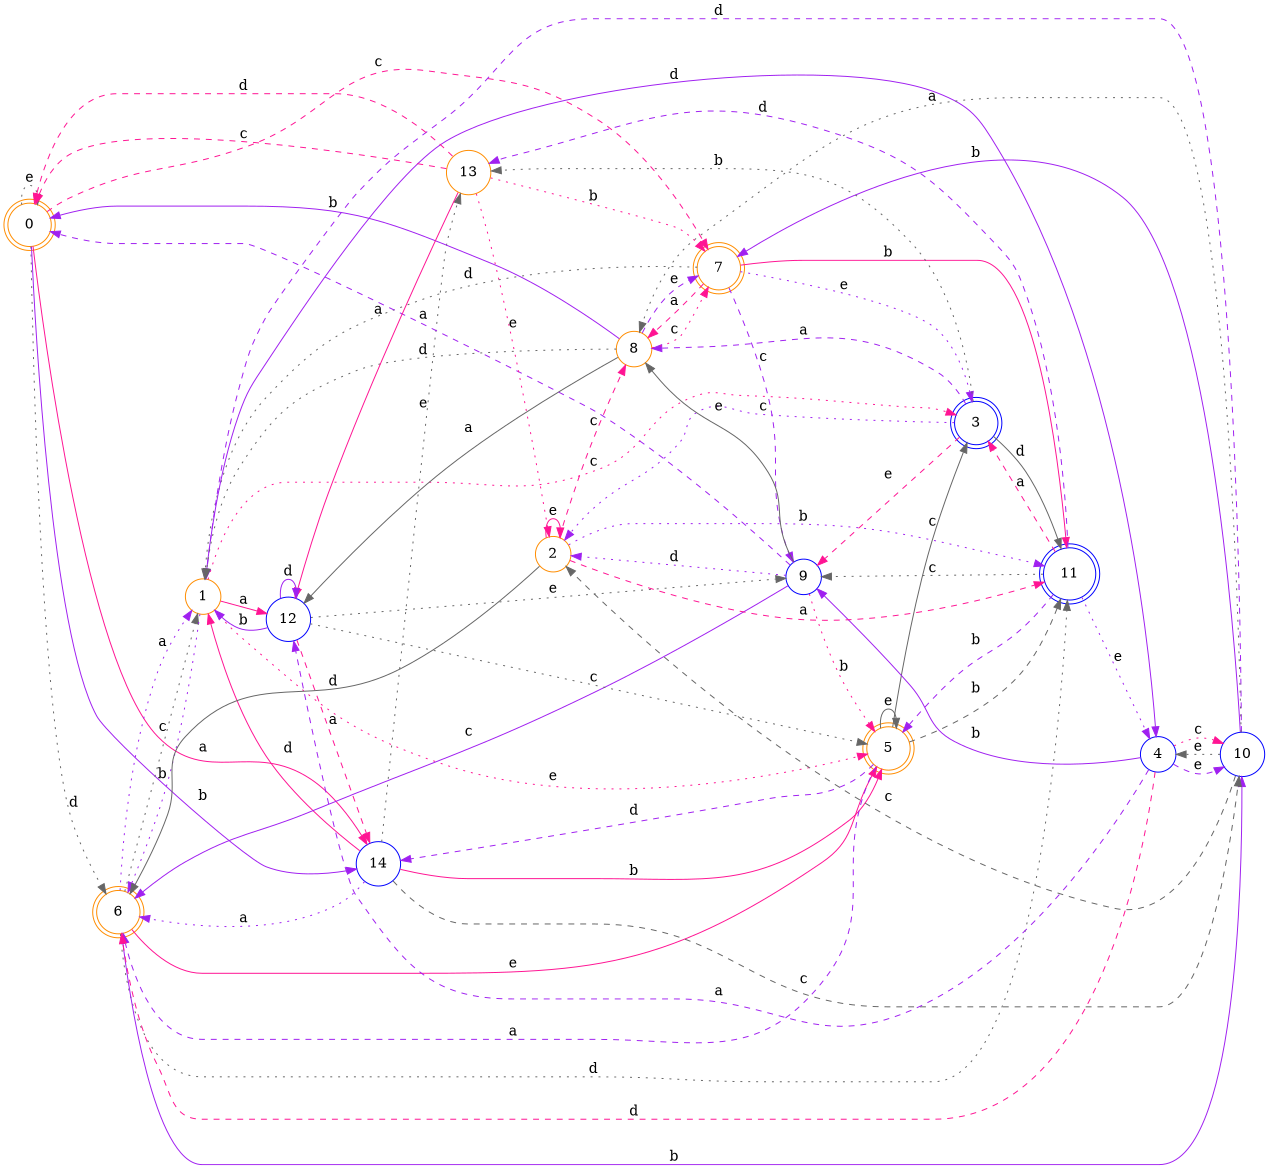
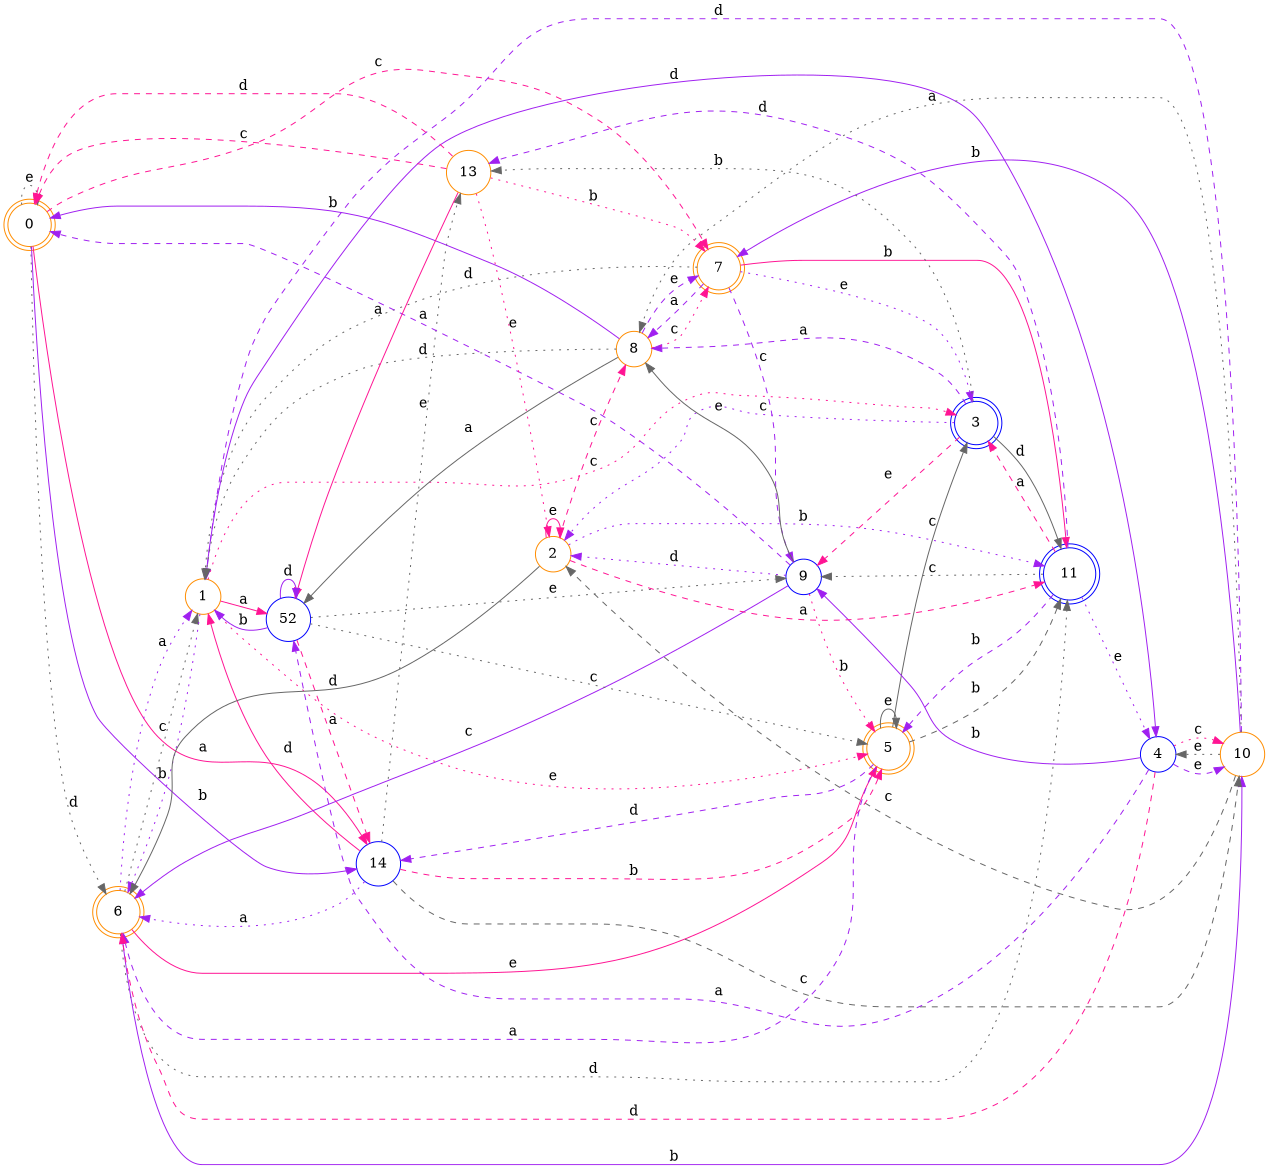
edge "7" -> "8": color deeppink -> purple
node "12": label "12" -> "52"
node "10": color blue -> darkorange
edge "14" -> "5": style solid -> dashed
